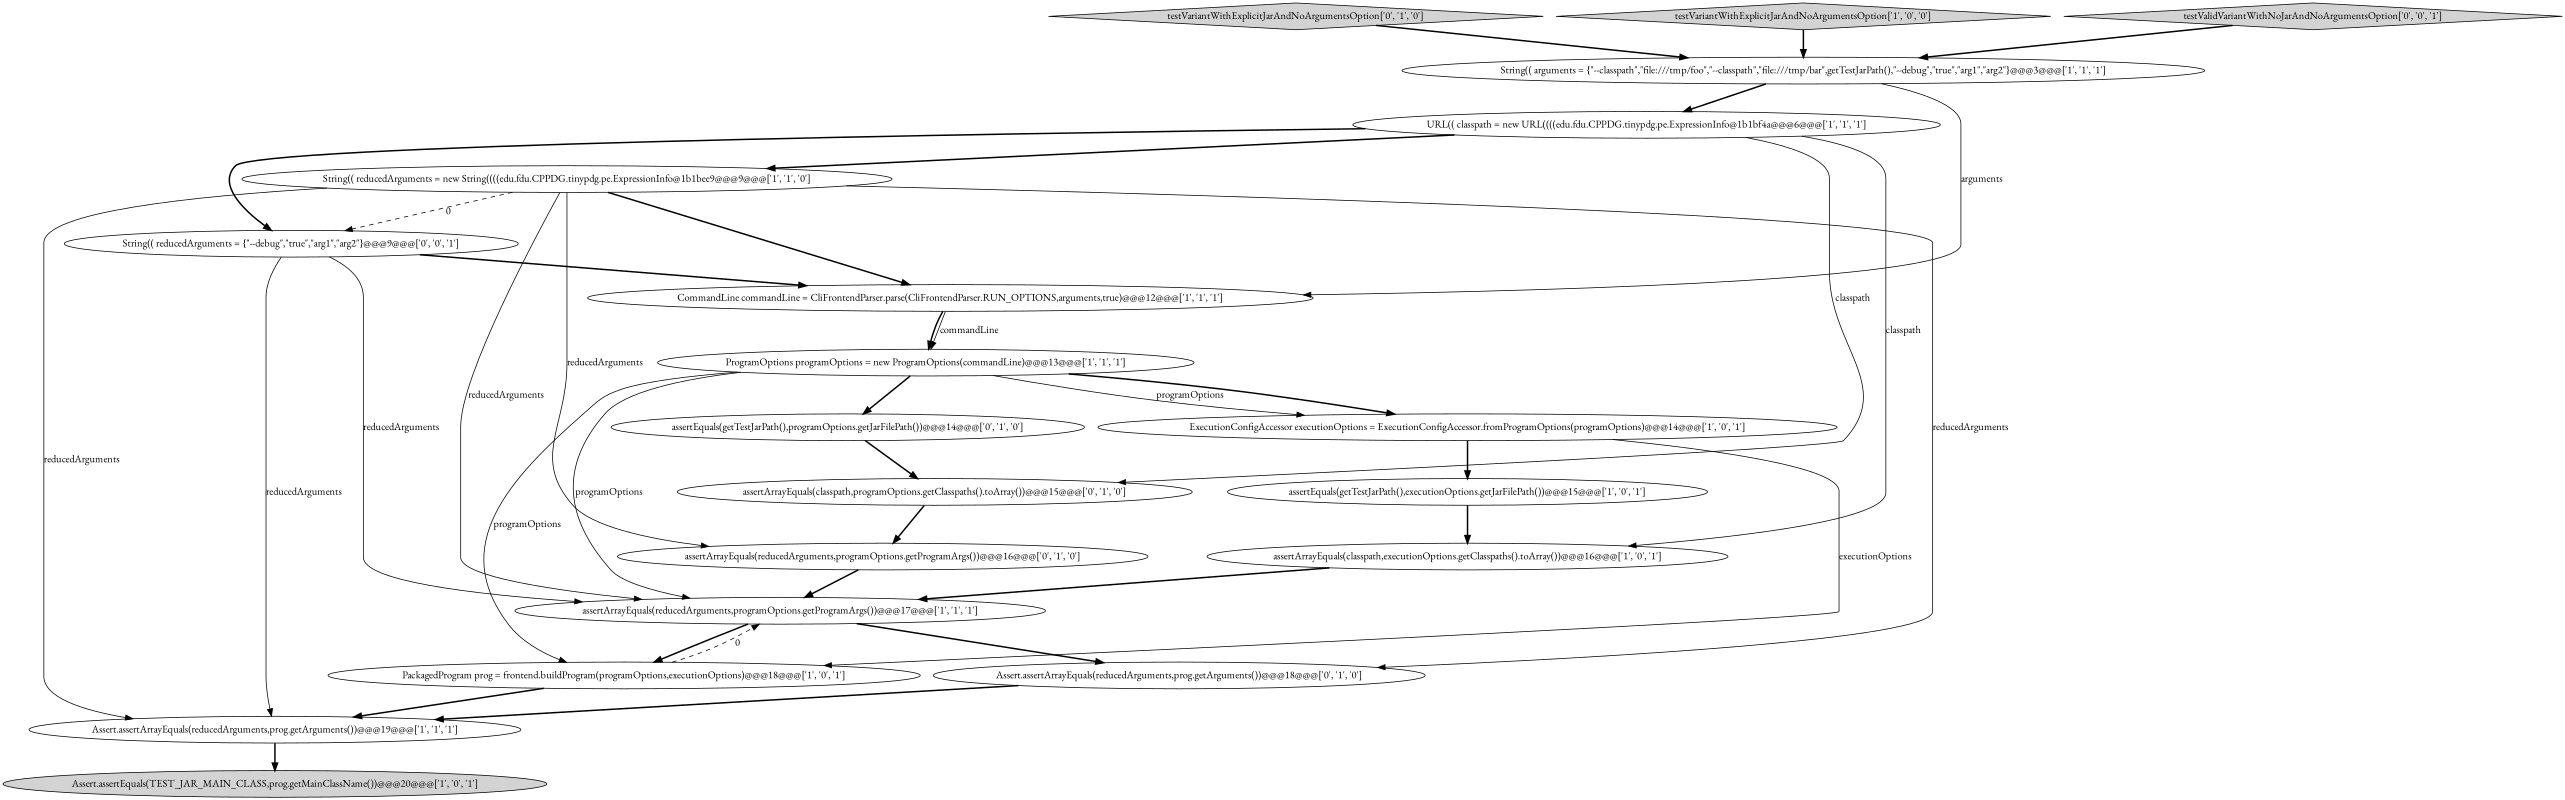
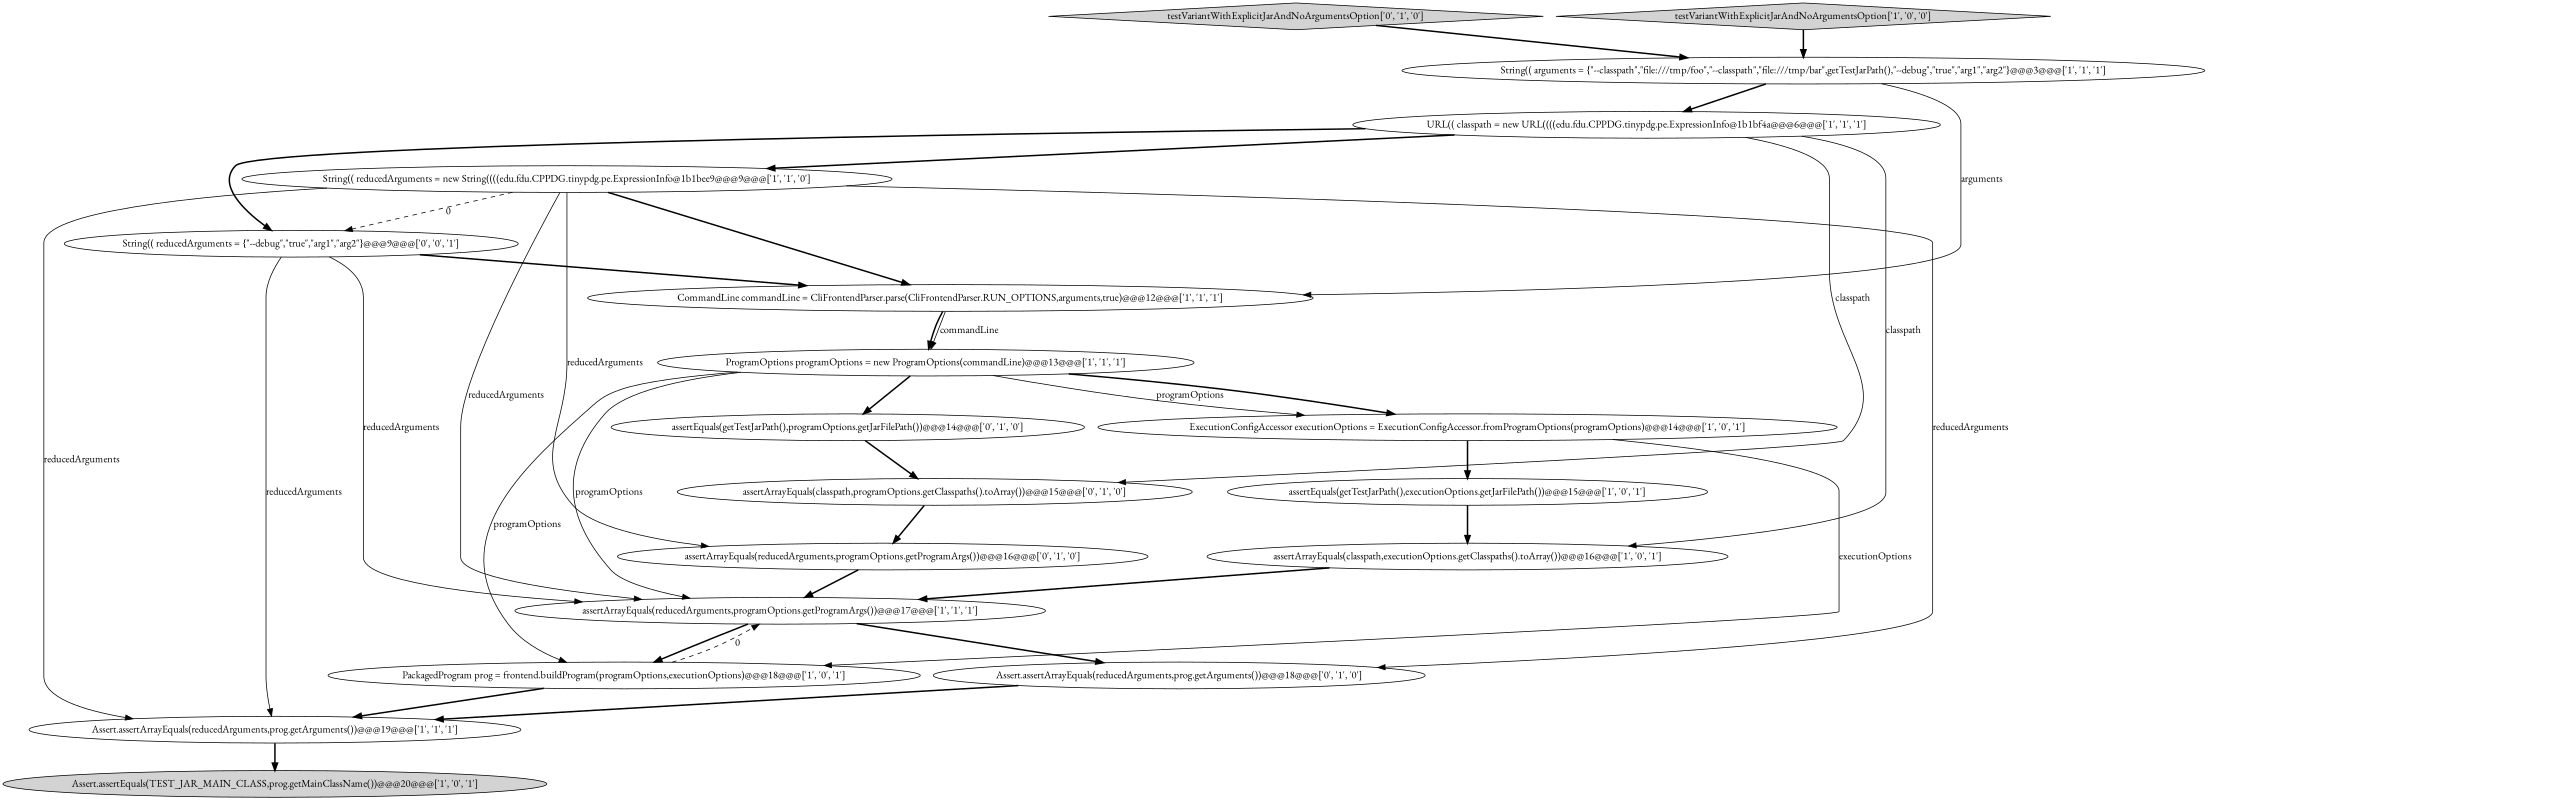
node "testValidVariantWithNoJarAndNoArgumentsOption['0', '0', '1']": removed
